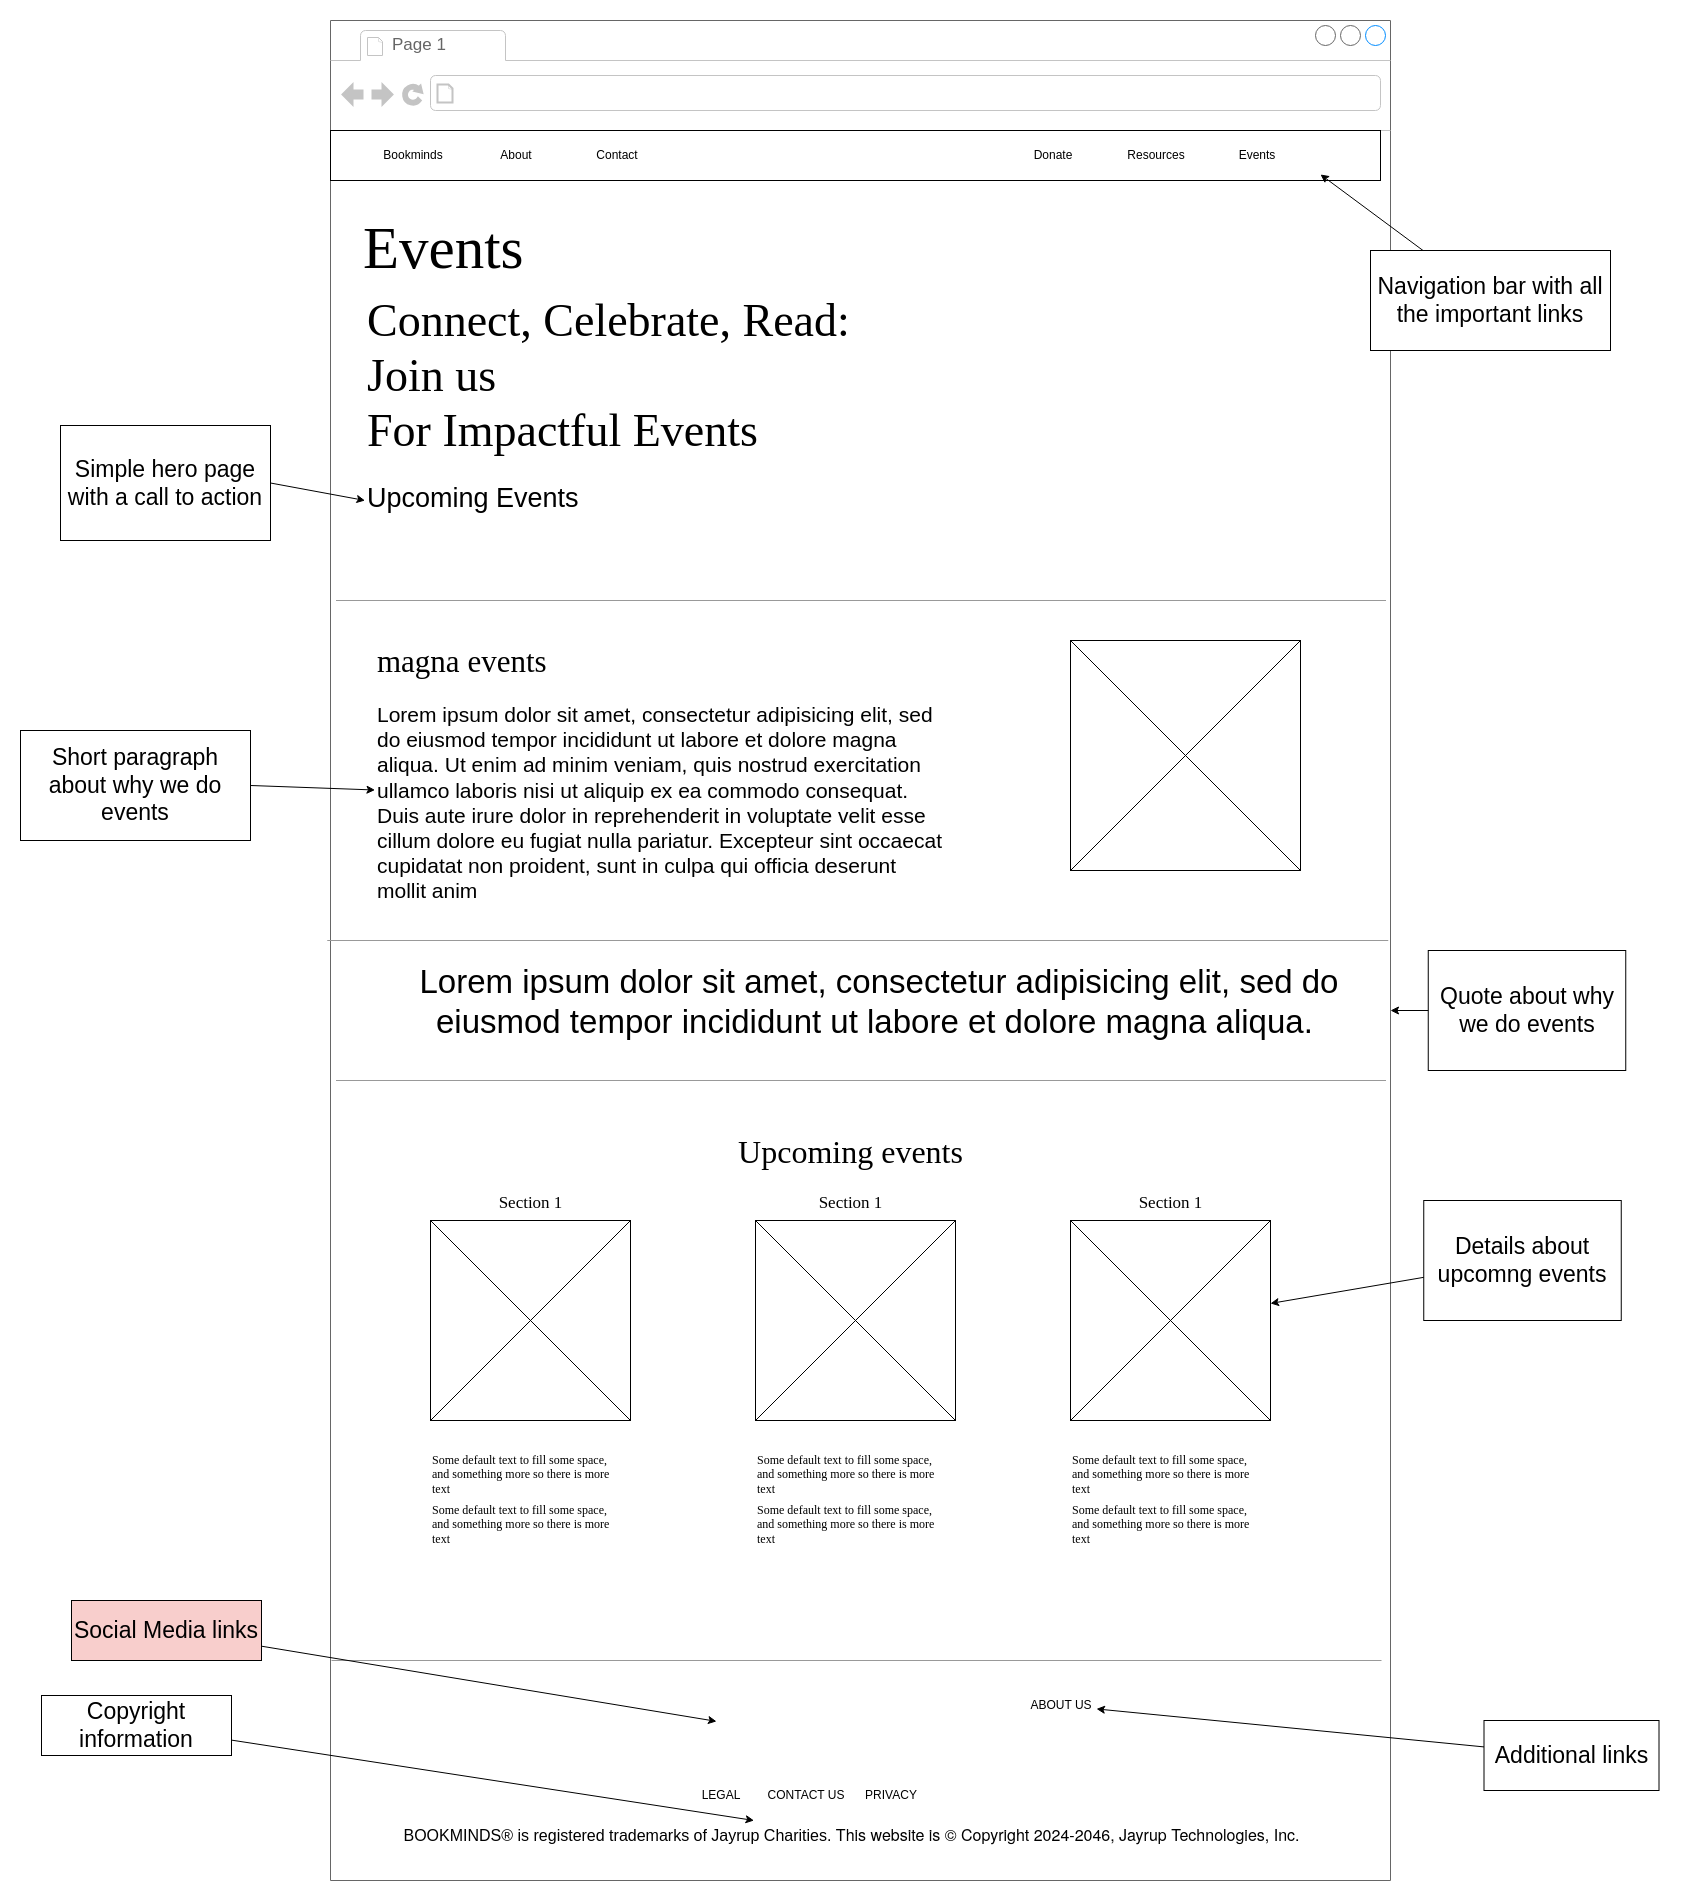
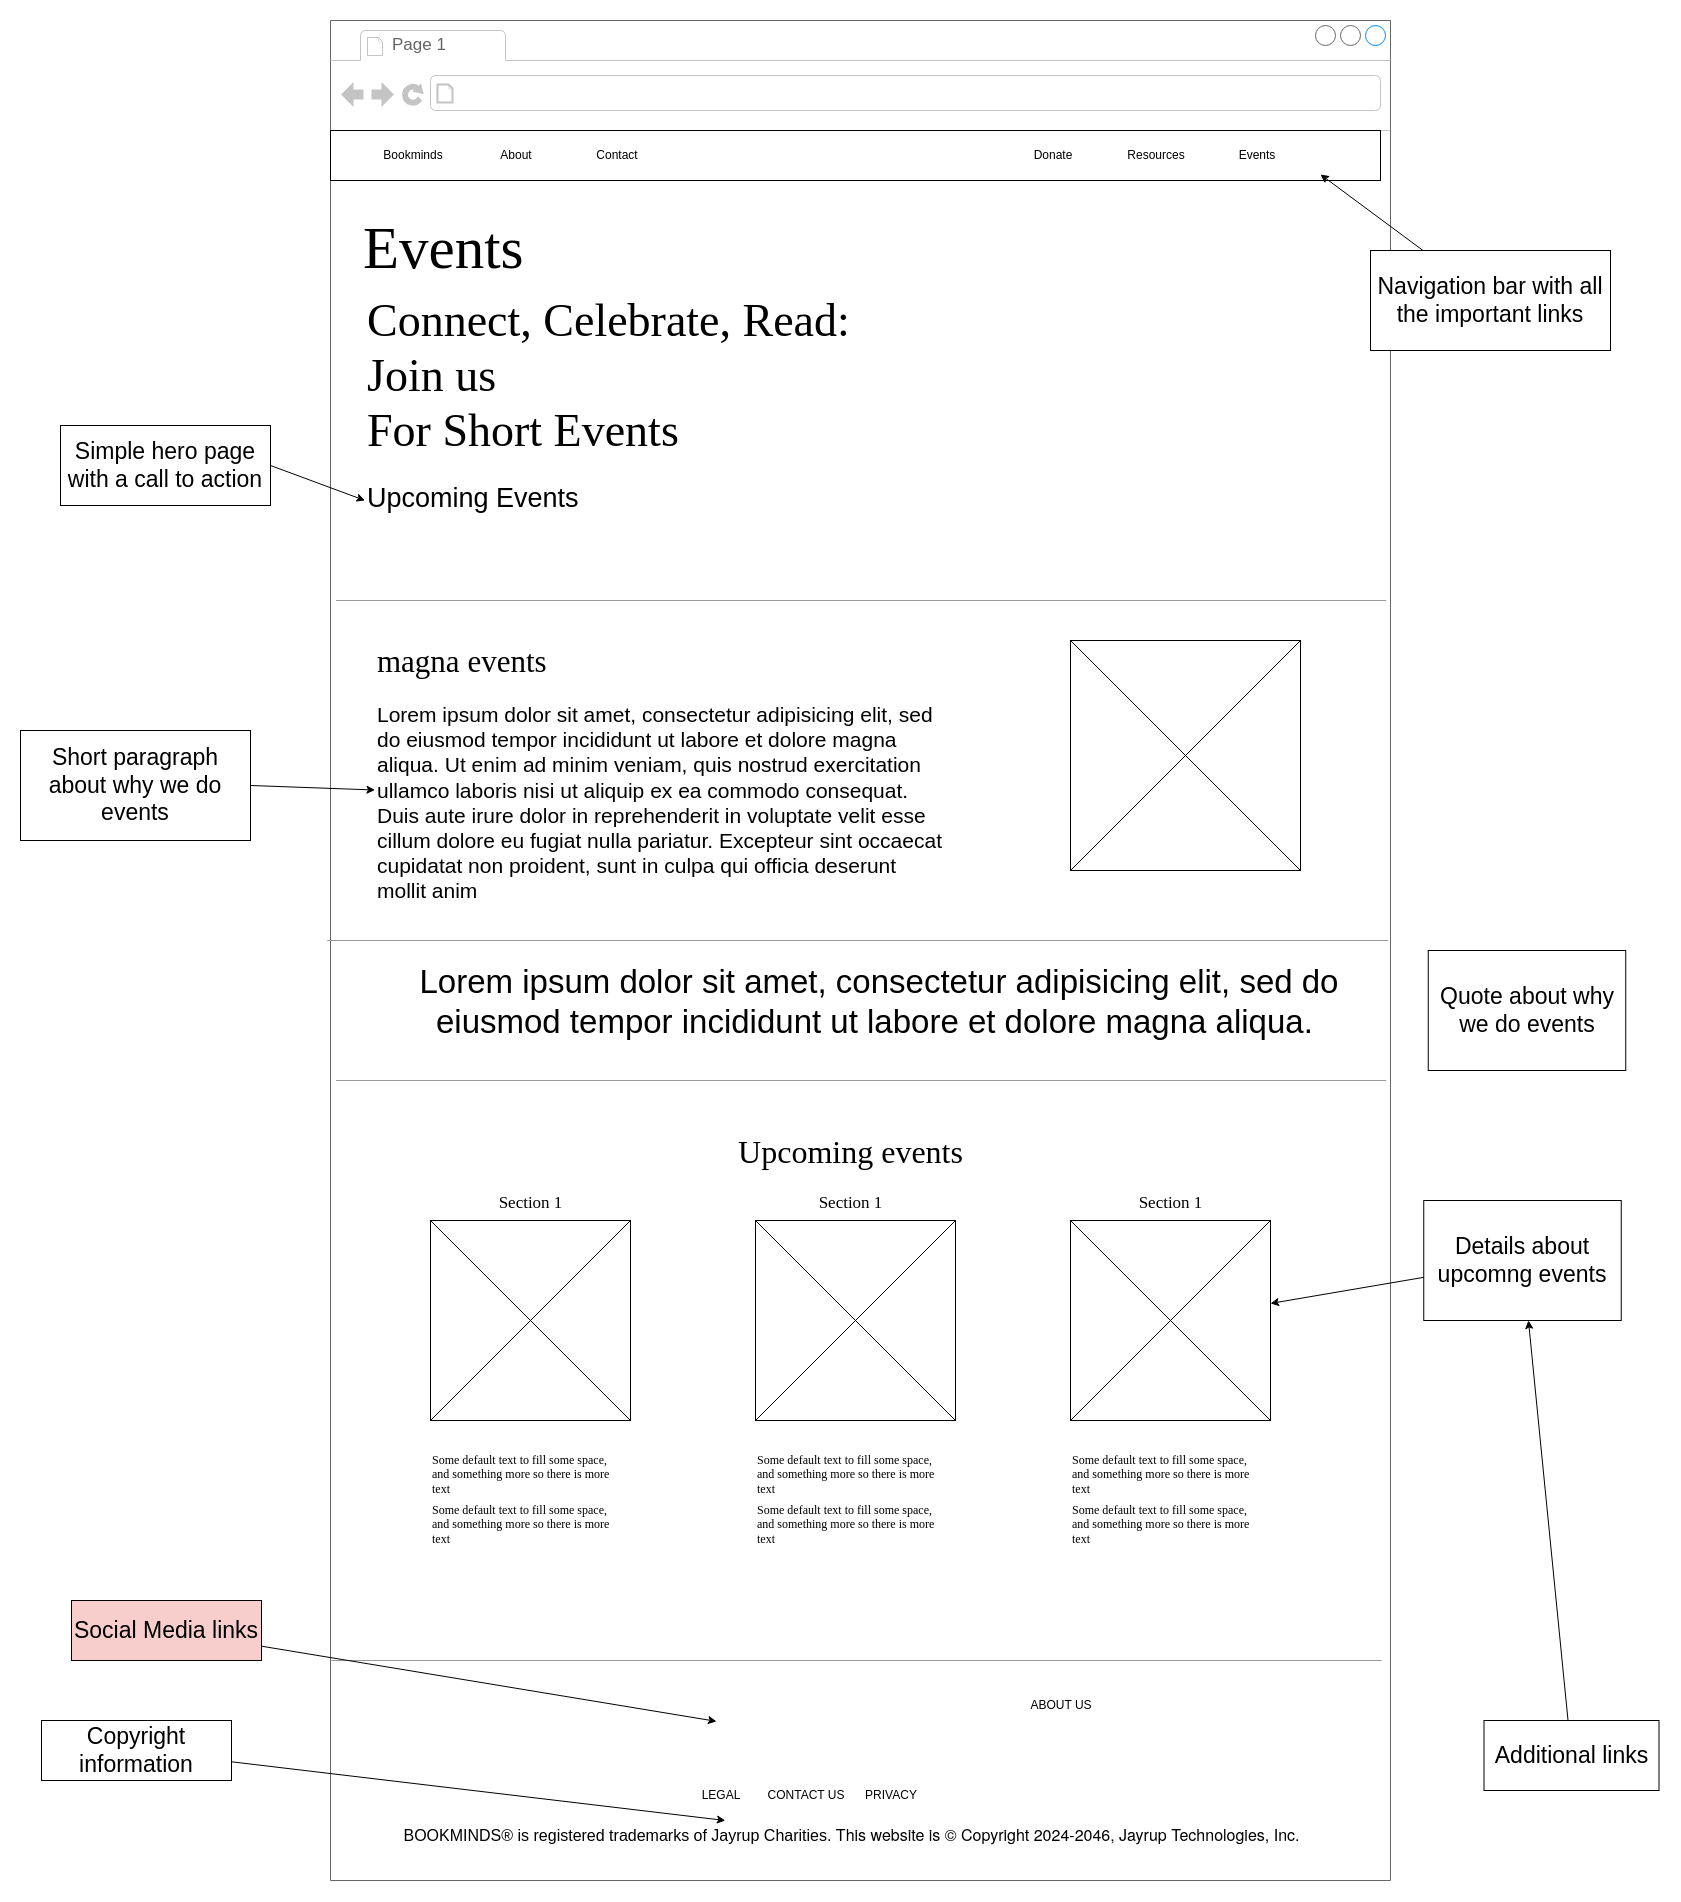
node "Connect, Celebrate, Read: Join us For Impactful Events": label "Connect, Celebrate, Read: Join us For Impactful Events" -> "Connect, Celebrate, Read: Join us For Short Events"
node "Simple hero page with a call to action": size 210x115 -> 210x80
edge "Quote about why we do events" -> "Lorem ipsum dolor sit amet, consectetur adipisicing elit, sed do eiusmod tempor incididunt ut labore et dolore magna aliqua.": removed
node "Copyright information": moved (137, 1726) -> (137, 1751)
edge "Additional links" -> "ABOUT US": now "Additional links" -> "Details about upcomng events"
